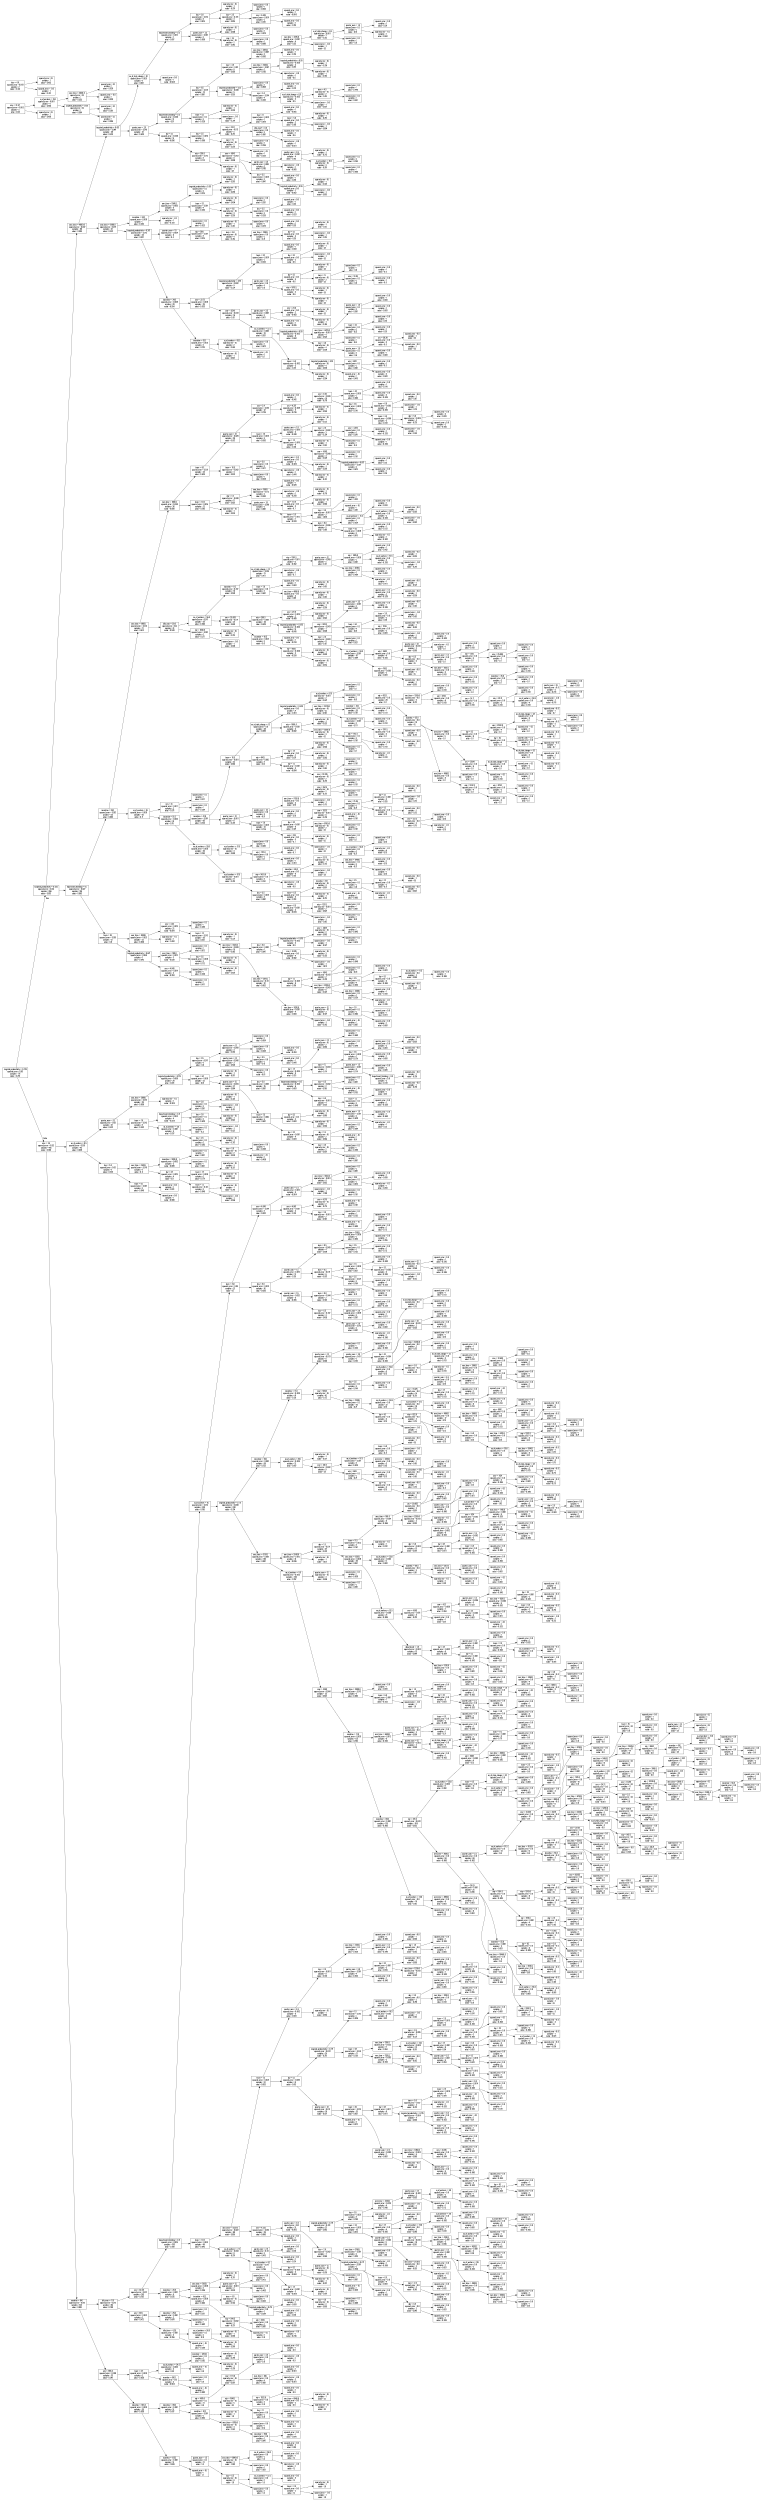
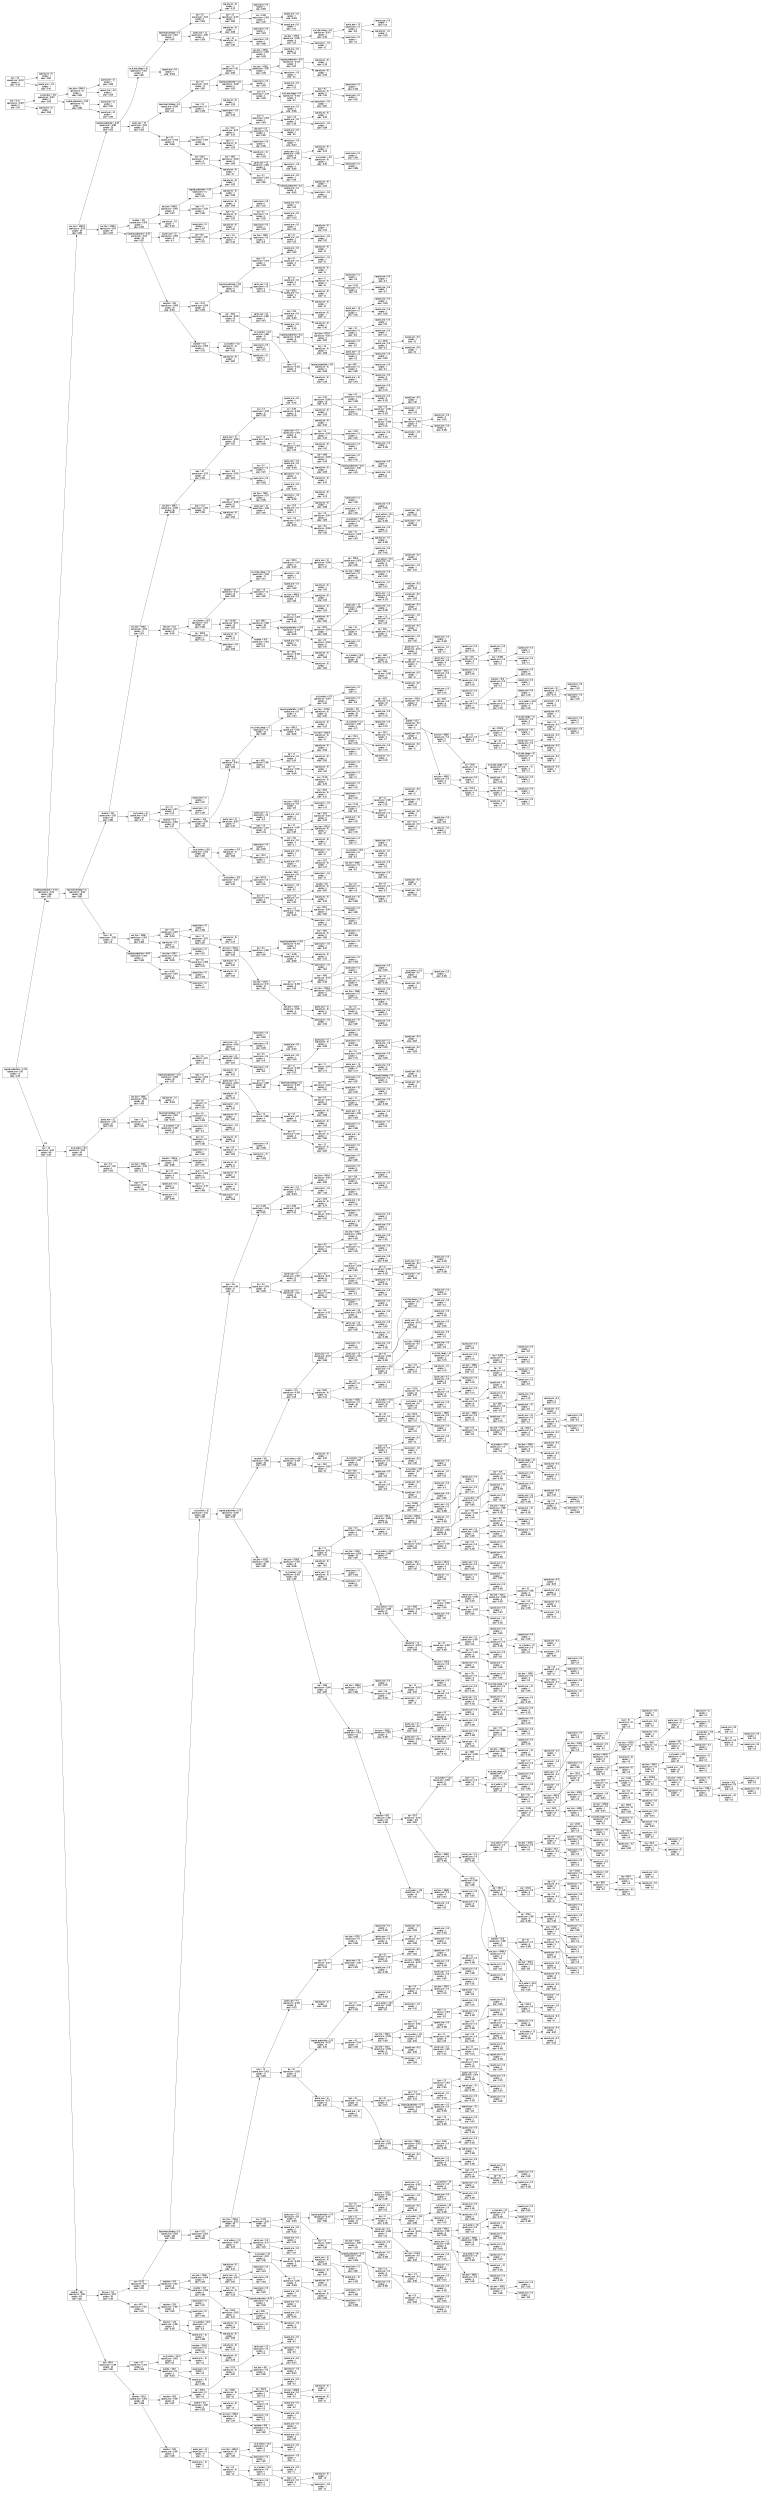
edge "squared_error = 0.0 samples = 1 value = 0.45" -> "squared_error = 0.0 samples = 1 value = 0.379": now "team <= 4.0 squared_error = 0.0 samples = 4 value = 0.357" -> "squared_error = 0.0 samples = 1 value = 0.379"
